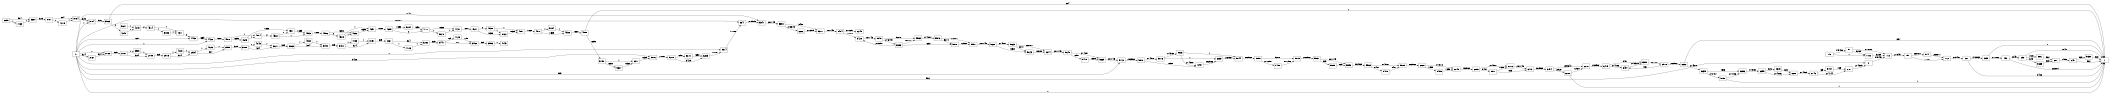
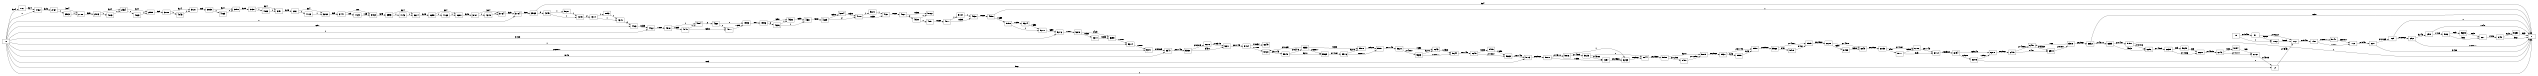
edge "4245" -> "5027": added, label "1"
node "3614": added
edge "5162" -> "4851": removed, label "7659"
edge "298" -> "9635": now "586" -> "9635"
